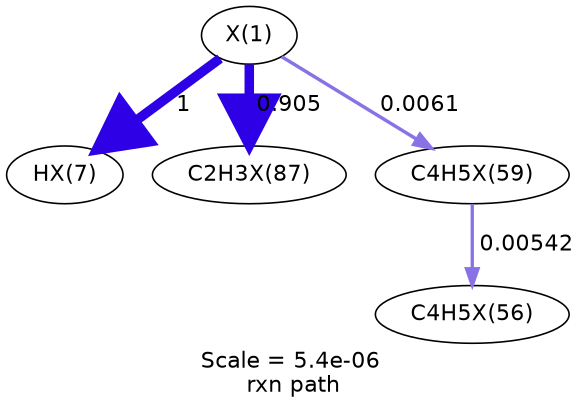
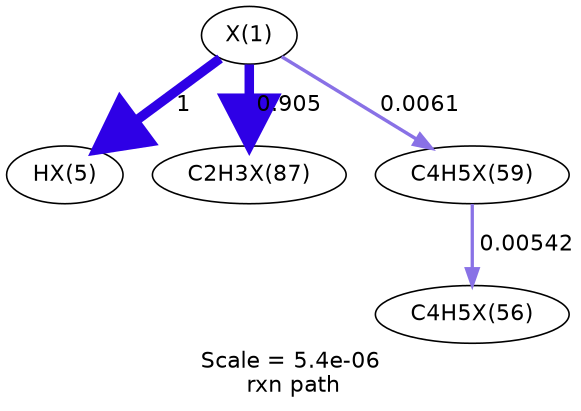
node "HX(7)": label "HX(7)" -> "HX(5)"
